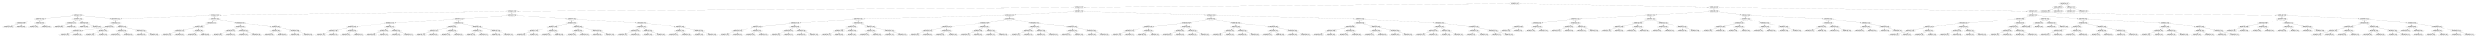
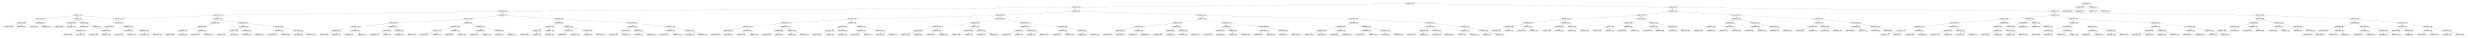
node "Node{data=[3148, 3148]}": removed
